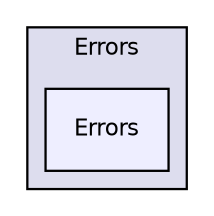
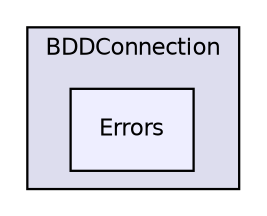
cluster "Errors": label "Errors" -> "BDDConnection"
